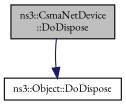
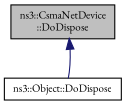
edge "ns3::CsmaNetDevice ::DoDispose" -> "ns3::Object::DoDispose": reversed
